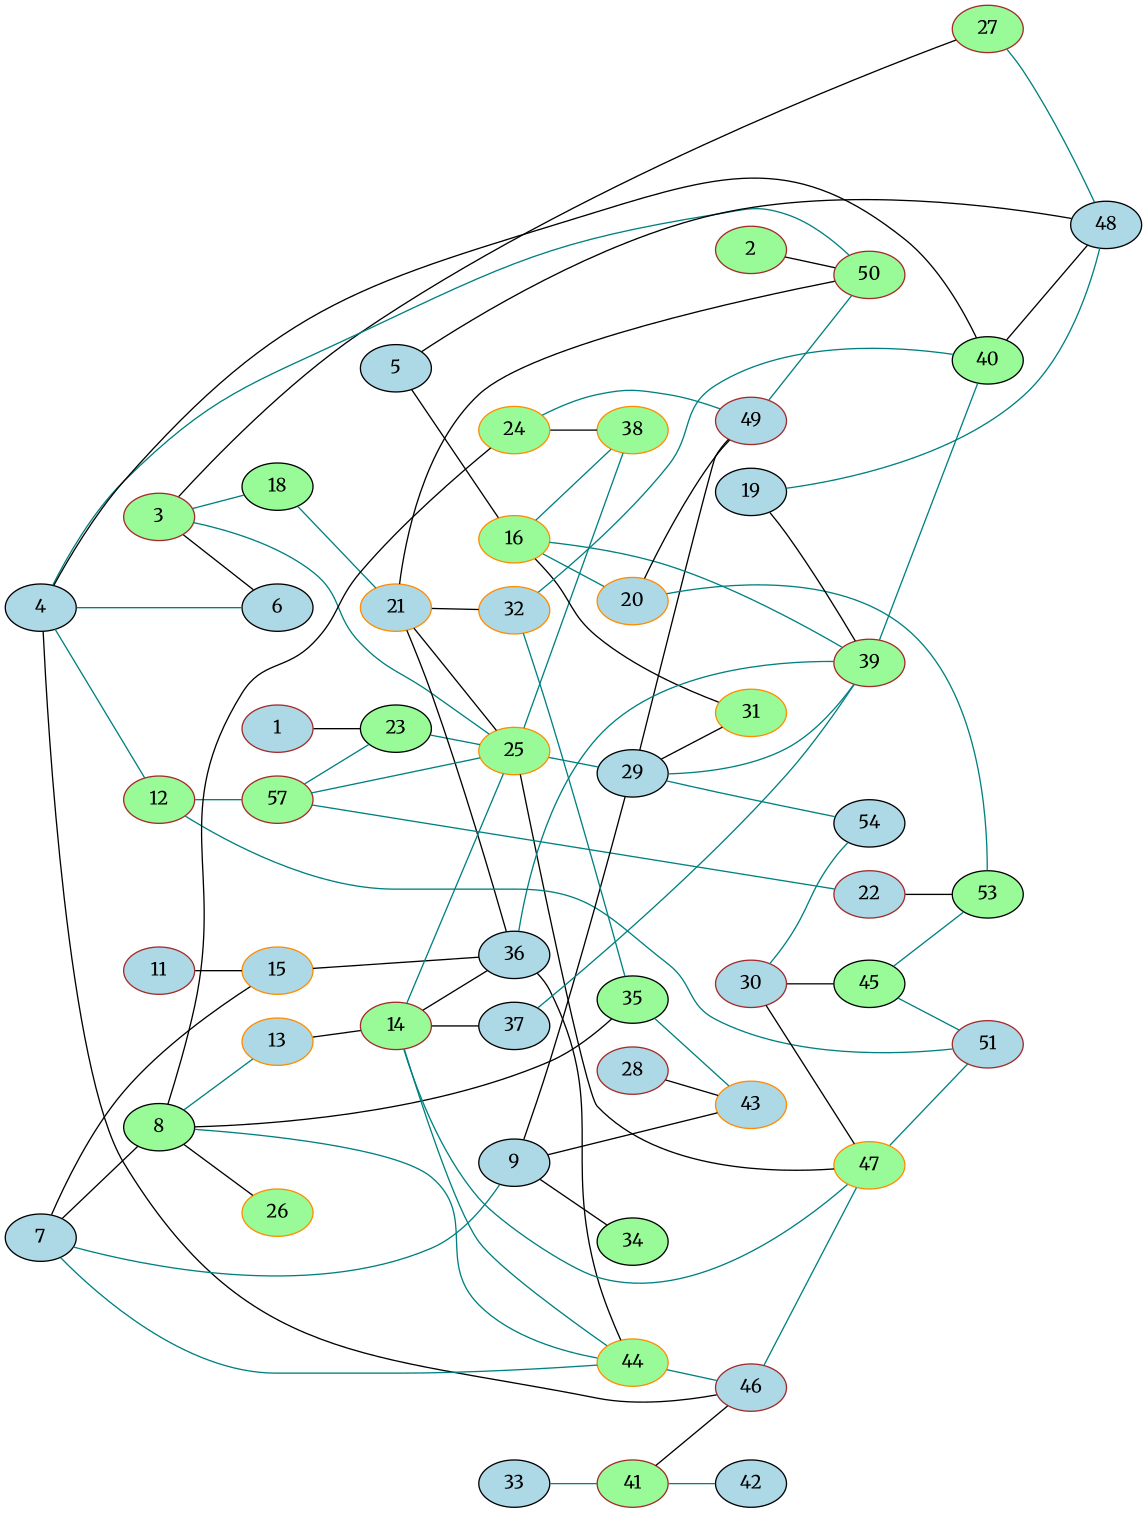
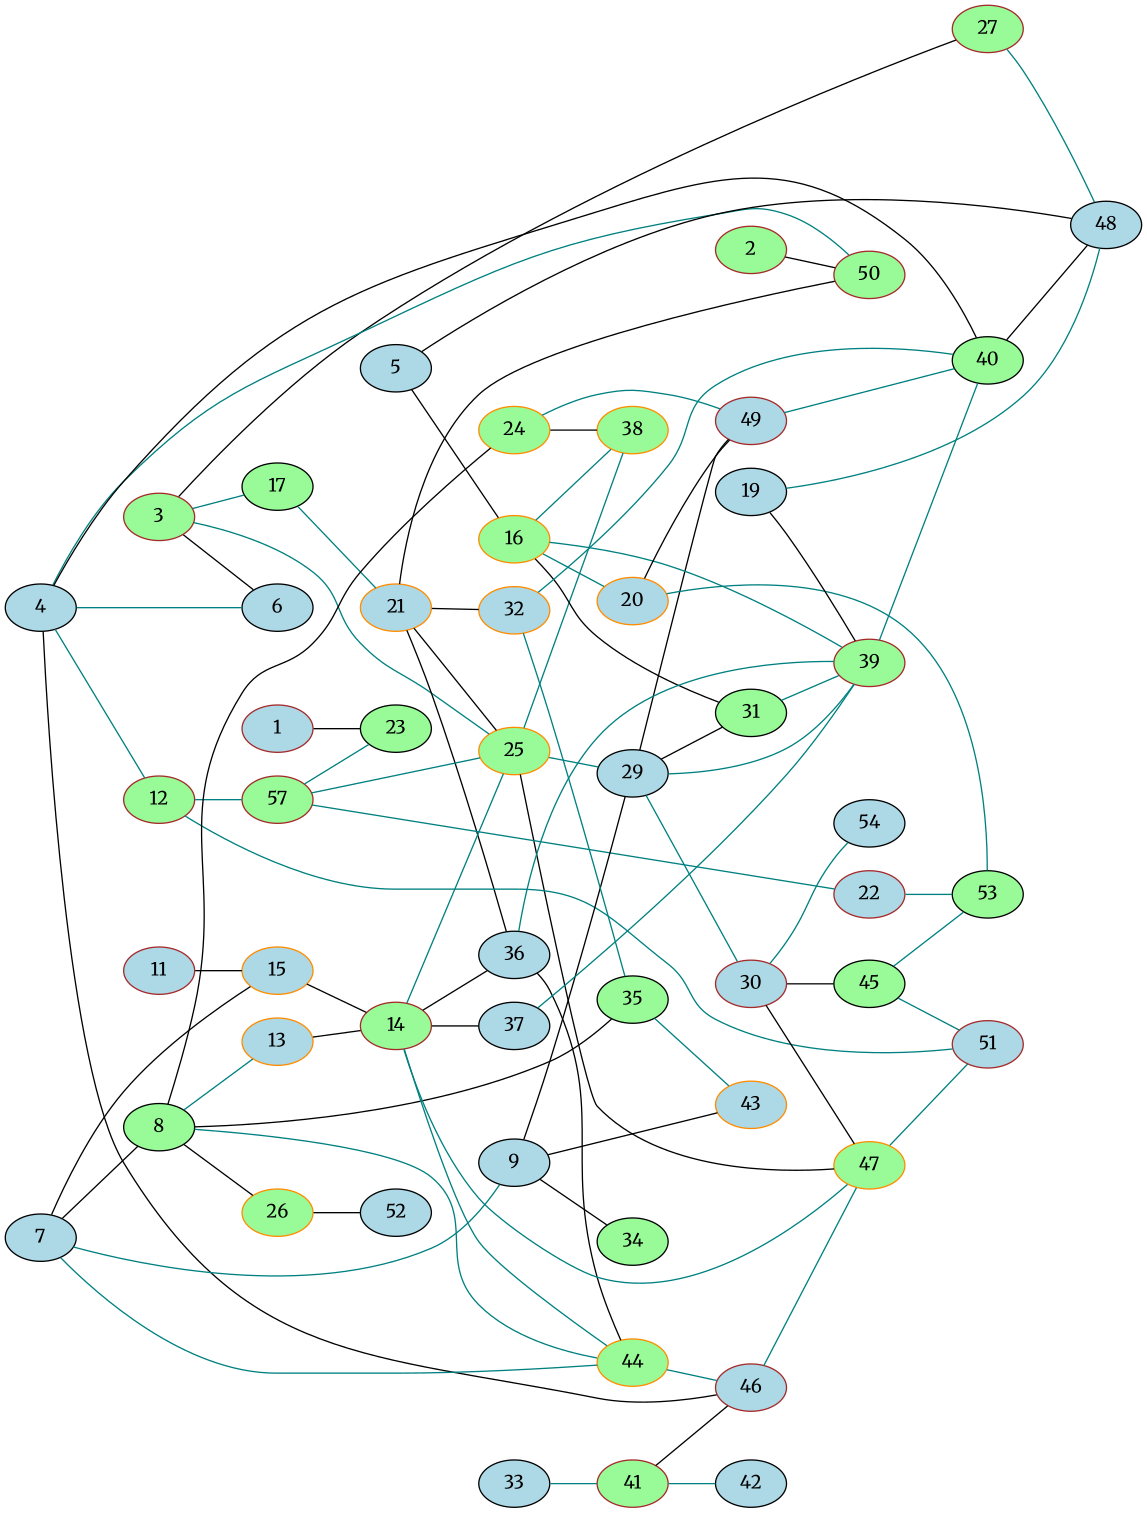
edge "50" -- "49": now "40" -- "49"
node "18": label "18" -> "17"
edge "39" -- "31": added
node "31": color darkorange -> black
edge "23" -- "25": removed
edge "29" -- "54": now "29" -- "30"
edge "22" -- "53": color black -> teal
edge "36" -- "15": now "14" -- "15"
node "28": removed
node "52": added
